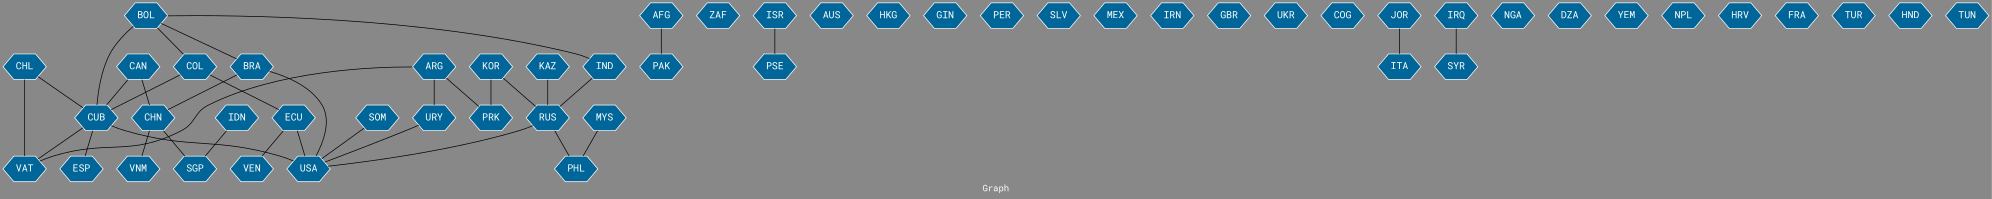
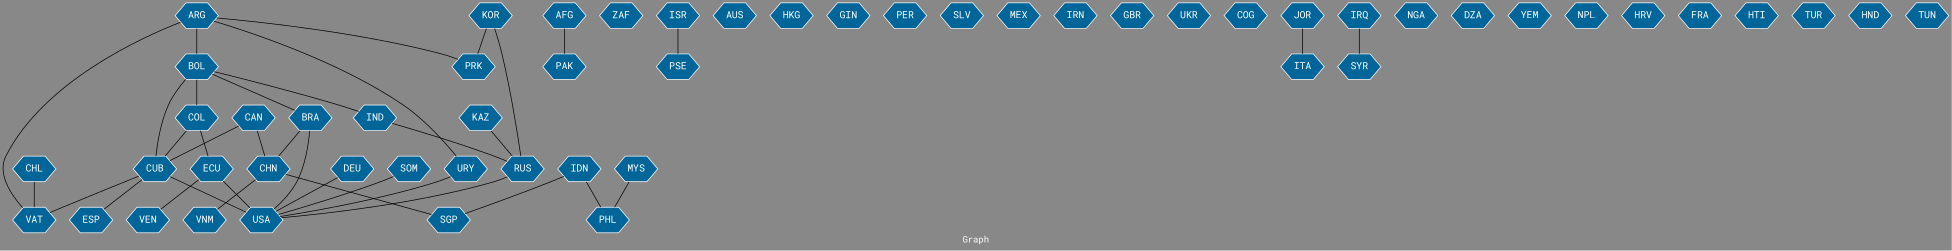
node "HTI": added
edge "ARG" -- "BOL": added
edge "CHL" -- "CUB": removed
edge "RUS" -- "PHL": now "IDN" -- "PHL"
node "DEU": added
